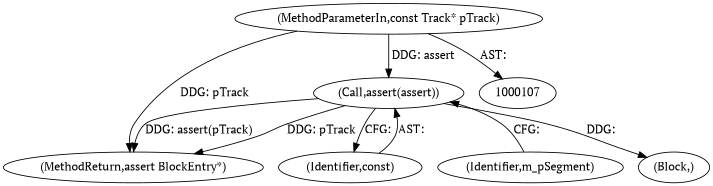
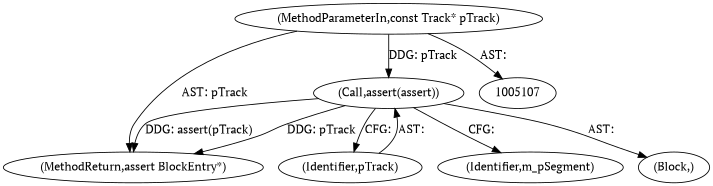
edge "(MethodParameterIn,const Track* pTrack)" -> "(Call,assert(assert))": label "DDG: assert" -> "DDG: pTrack"
edge "(MethodParameterIn,const Track* pTrack)" -> "(MethodReturn,assert BlockEntry*)": label "DDG: pTrack" -> "AST: pTrack"
node "1000107": label "1000107" -> "1005107"
edge "(Identifier,m_pSegment)" -> "(Call,assert(assert))": reversed
edge "(Call,assert(assert))" -> "(Block,)": label "DDG: " -> "AST: "
node "(Identifier,const)": label "(Identifier,const)" -> "(Identifier,pTrack)"
